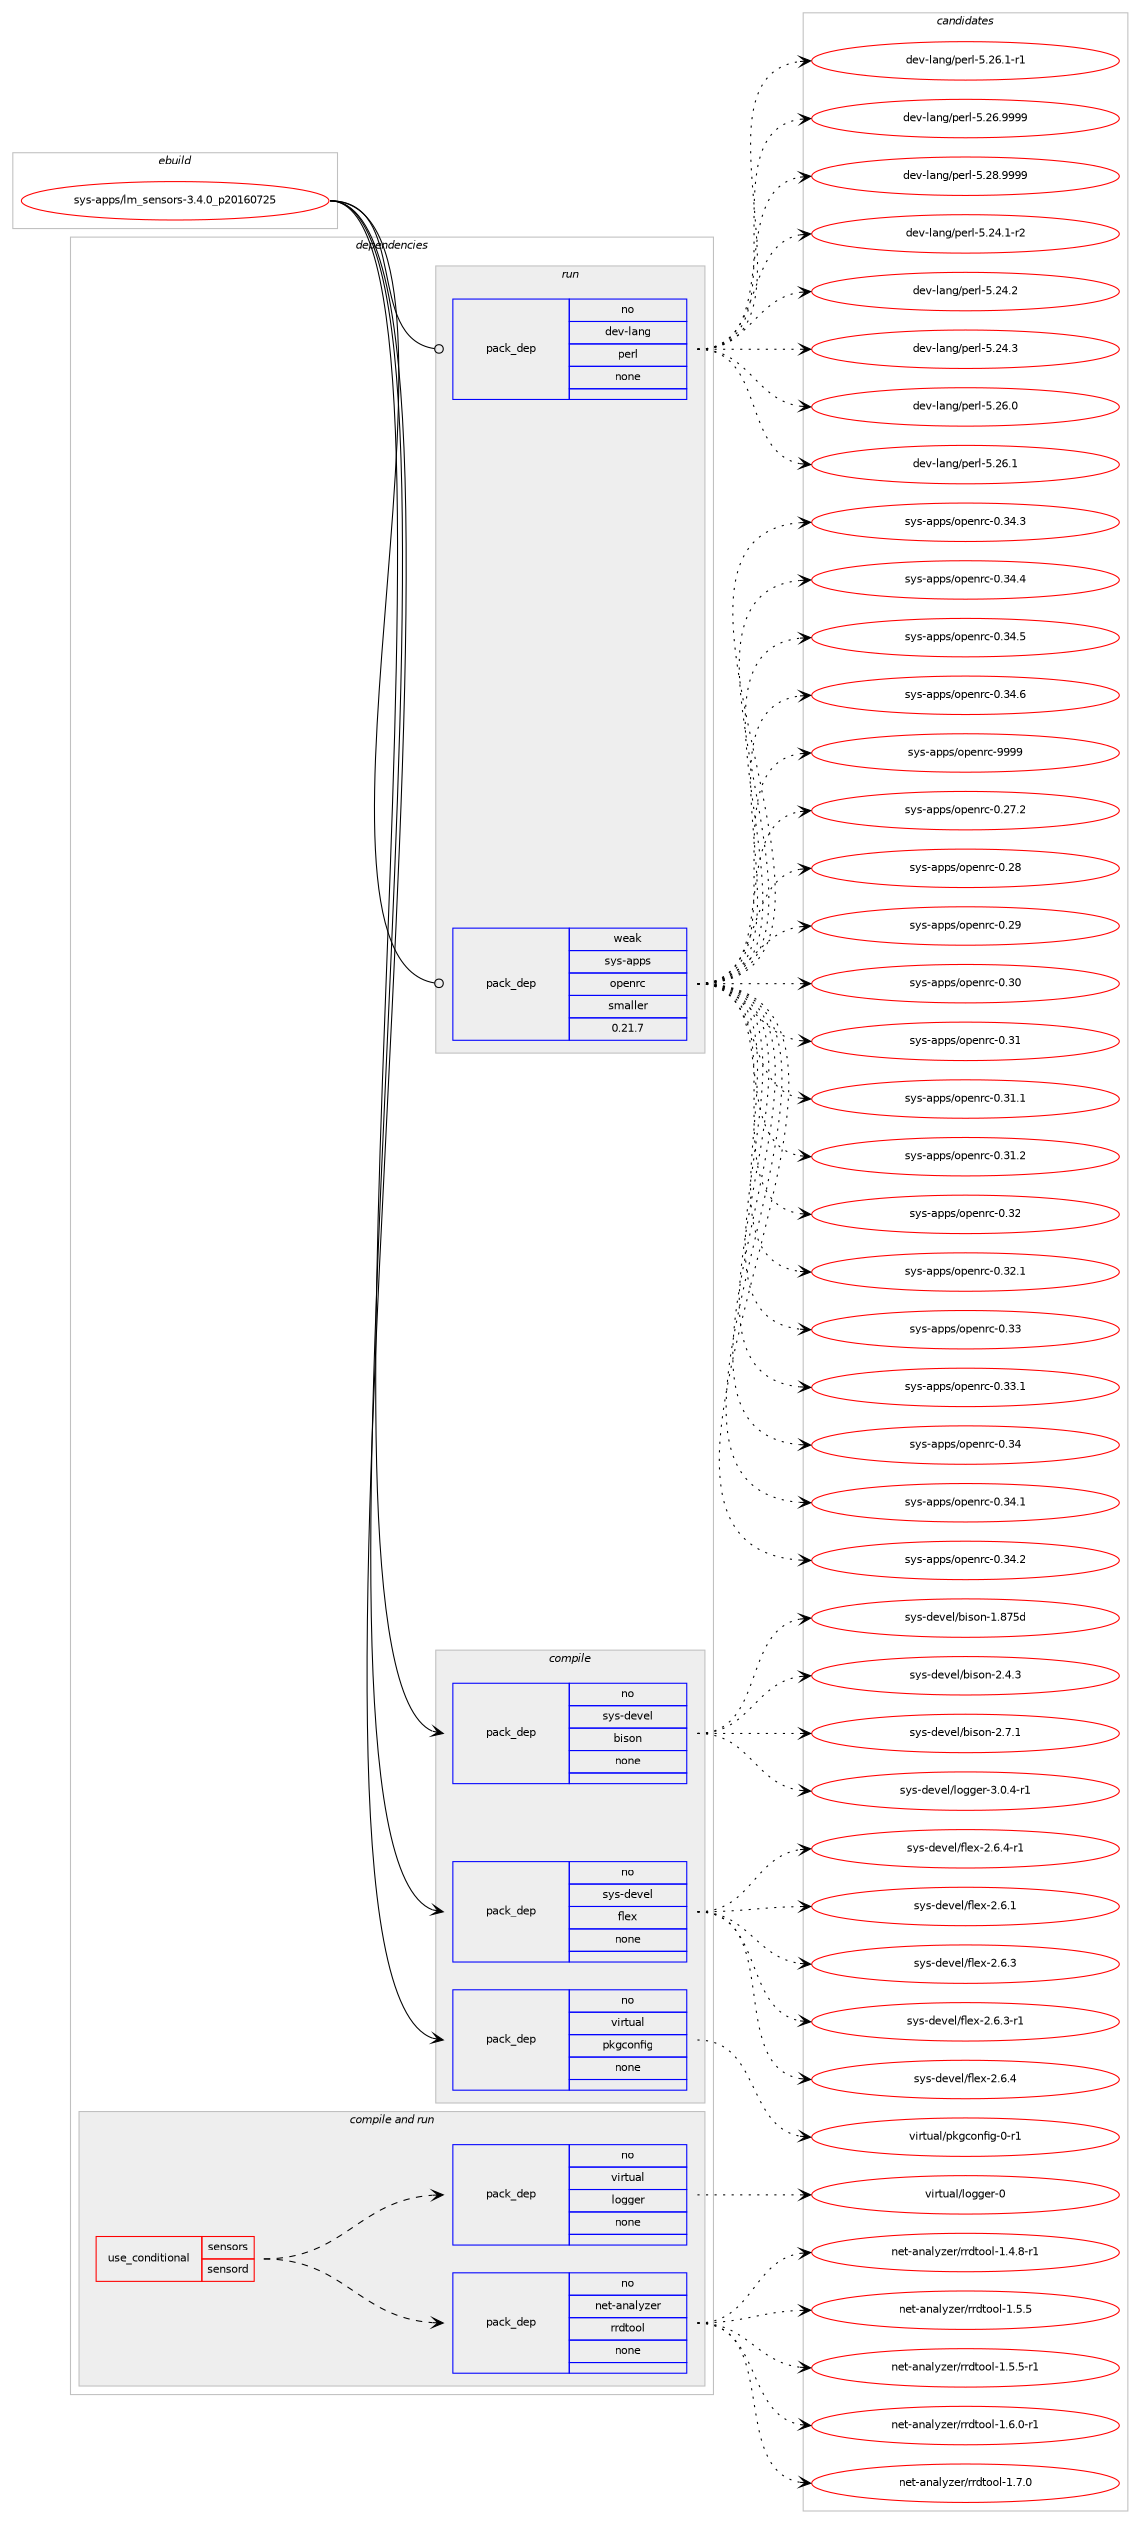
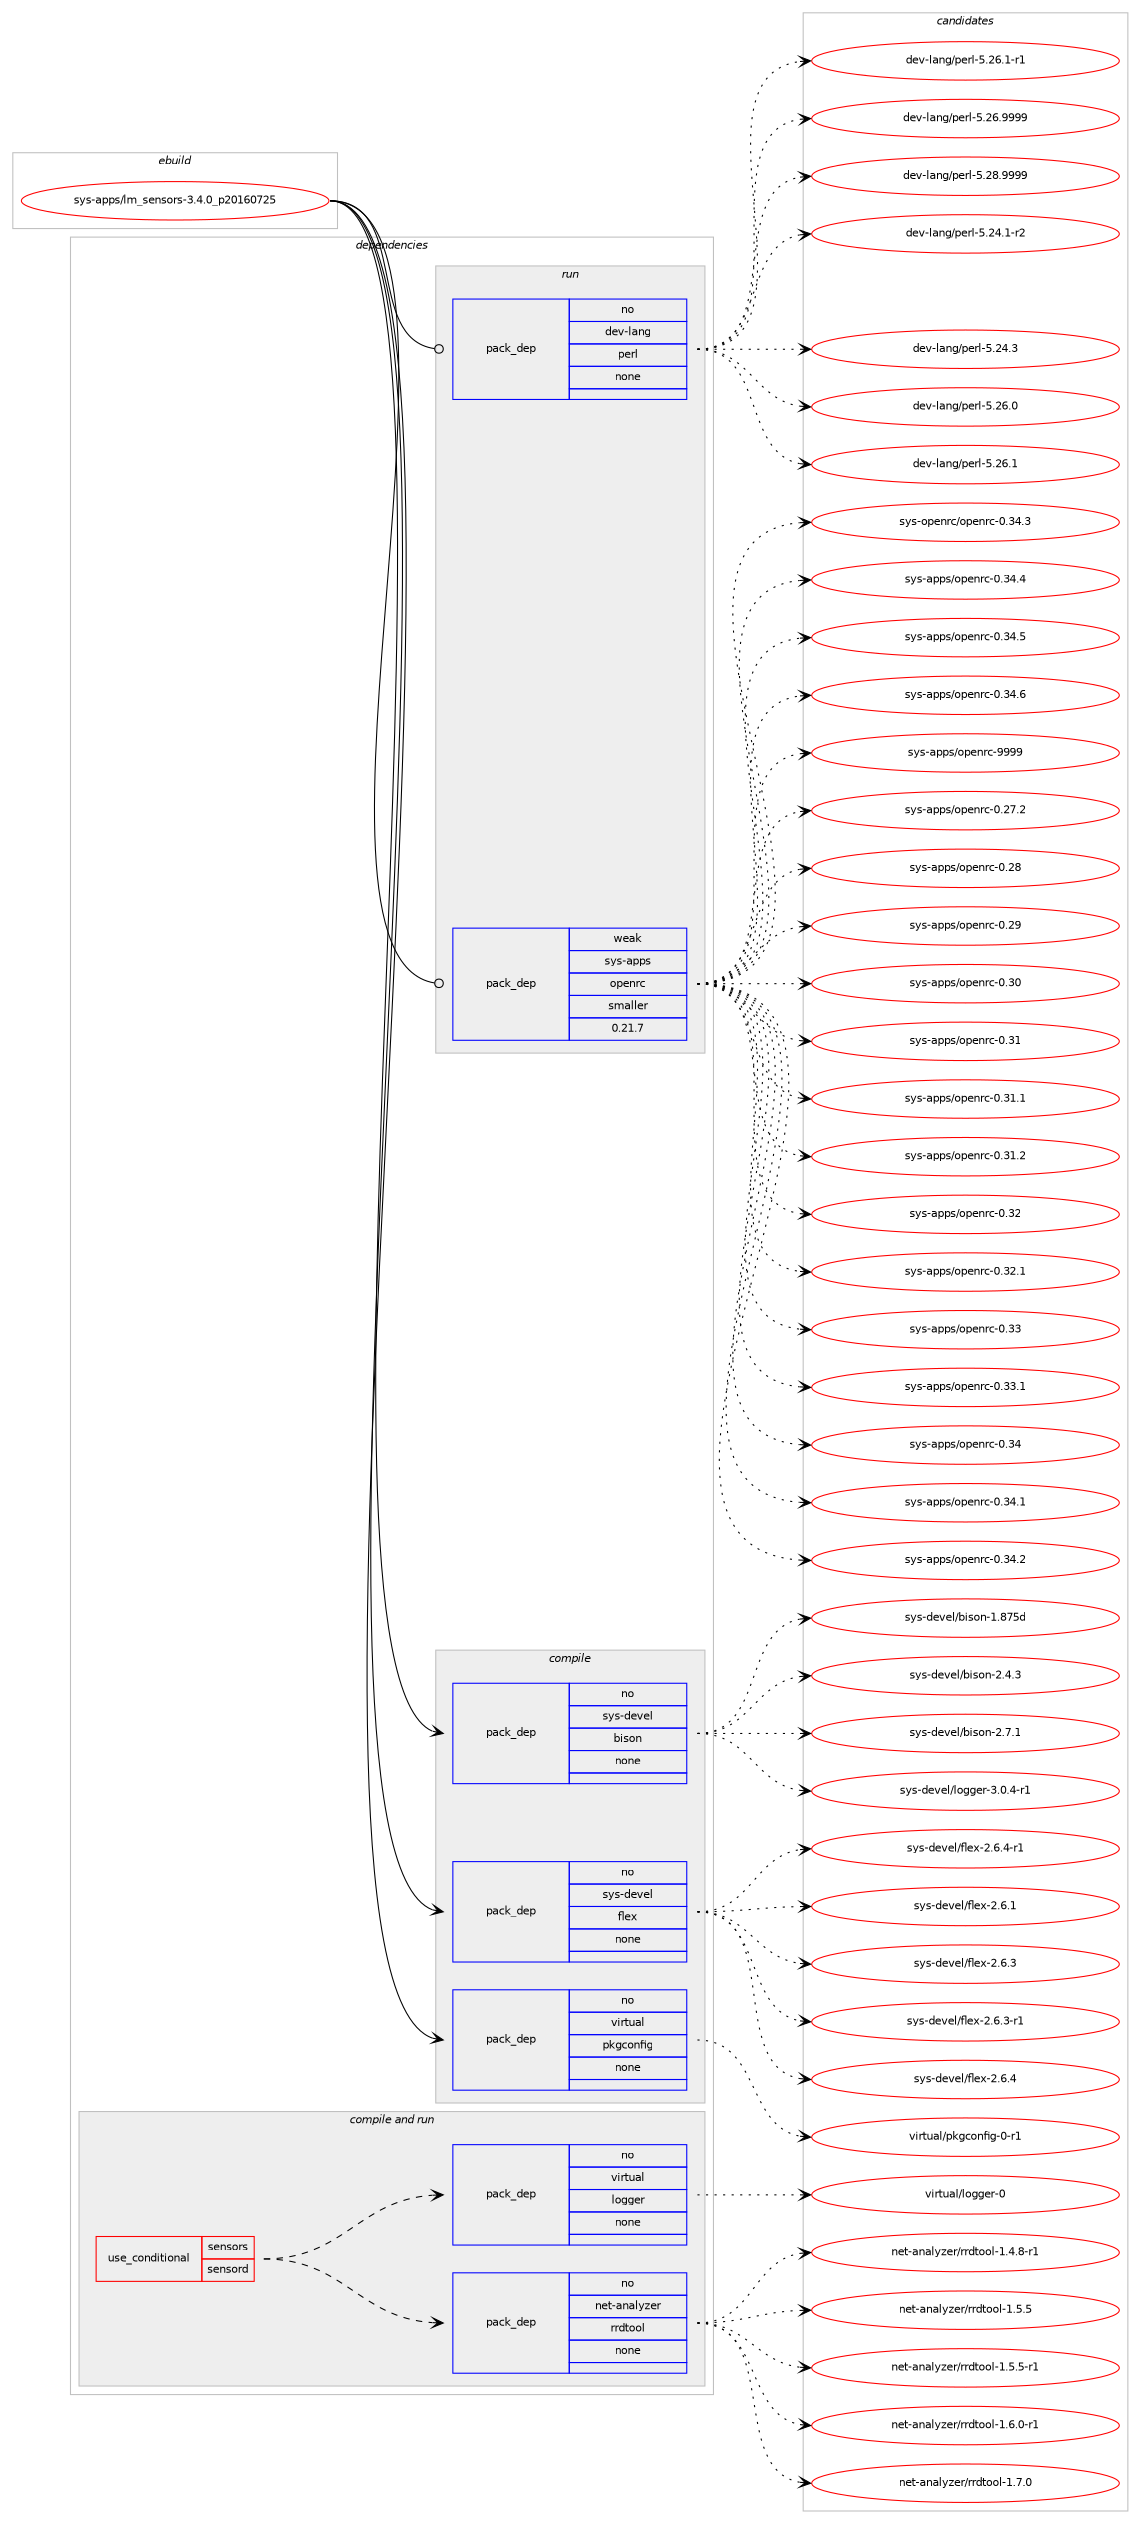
node "dev-lang/perl-5.24.2": removed
node "sys-apps/openrc-0.34.3": label "sys-apps/openrc-0.34.3" -> "sys-openrc/openrc-0.34.3"
